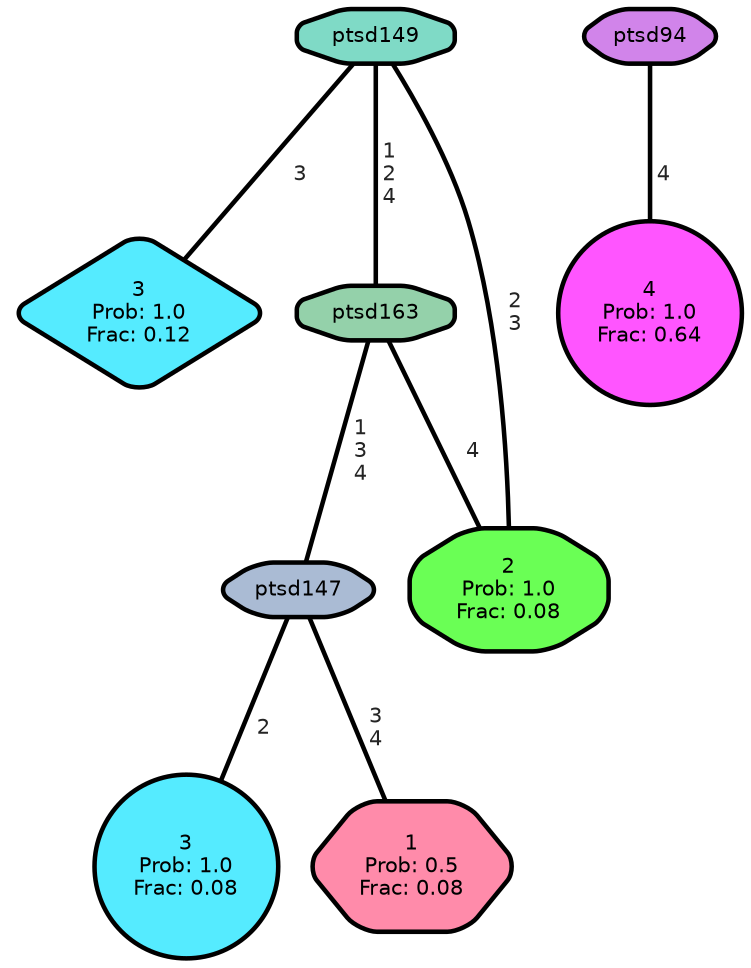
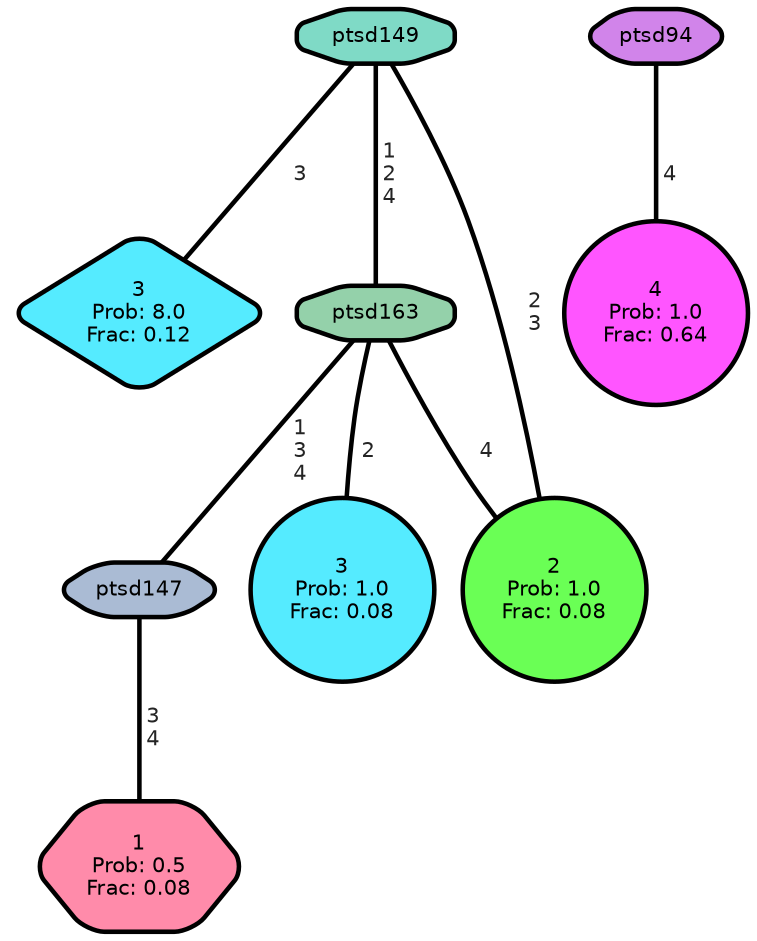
node "3 Prob: 1.0 Frac: 0.12": label "3 Prob: 1.0 Frac: 0.12" -> "3 Prob: 8.0 Frac: 0.12"
node "2 Prob: 1.0 Frac: 0.08": shape octagon -> circle
edge "ptsd147" -- "3 Prob: 1.0 Frac: 0.08": now "ptsd163" -- "3 Prob: 1.0 Frac: 0.08"
